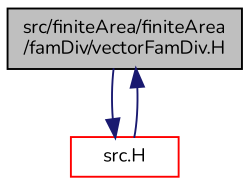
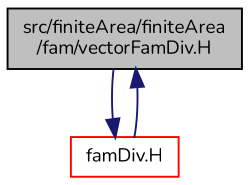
node "src/finiteArea/finiteArea /famDiv/vectorFamDiv.H": label "src/finiteArea/finiteArea /famDiv/vectorFamDiv.H" -> "src/finiteArea/finiteArea /fam/vectorFamDiv.H"
node "src.H": label "src.H" -> "famDiv.H"
